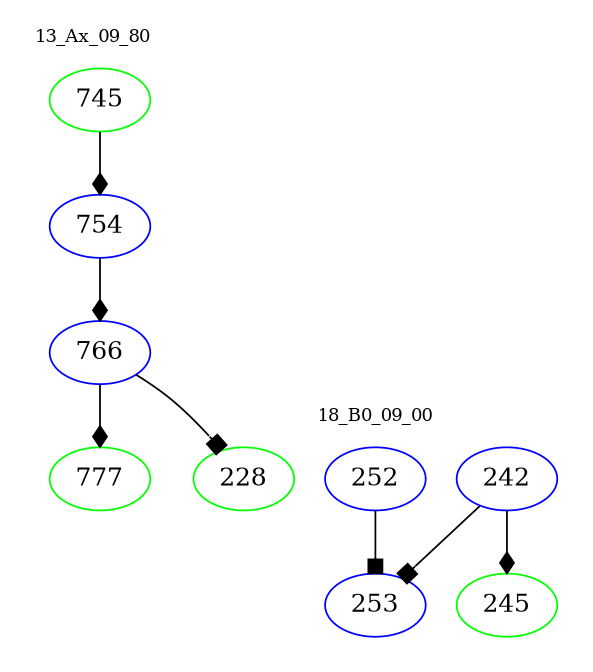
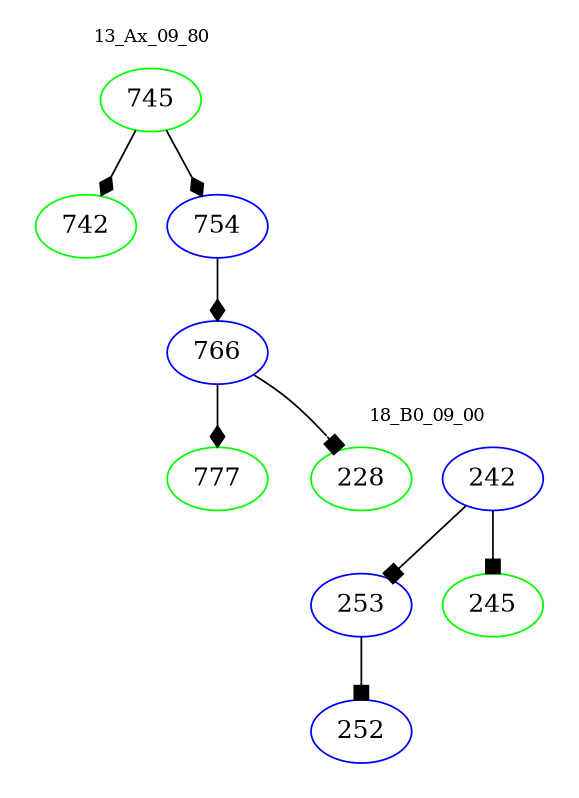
node "742": added
edge "242" -> "245": arrowhead diamond -> box
edge "252" -> "253": reversed
